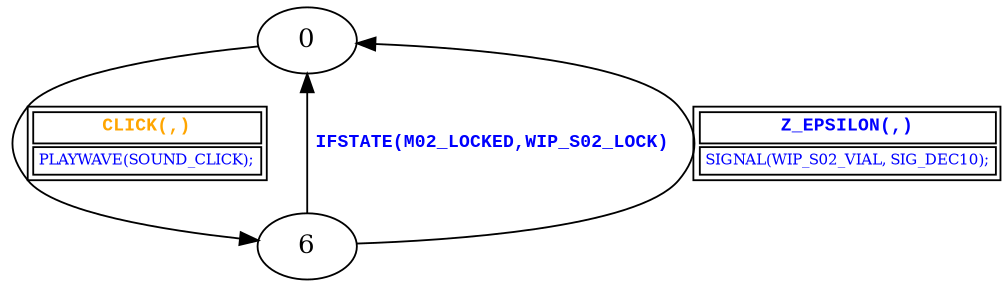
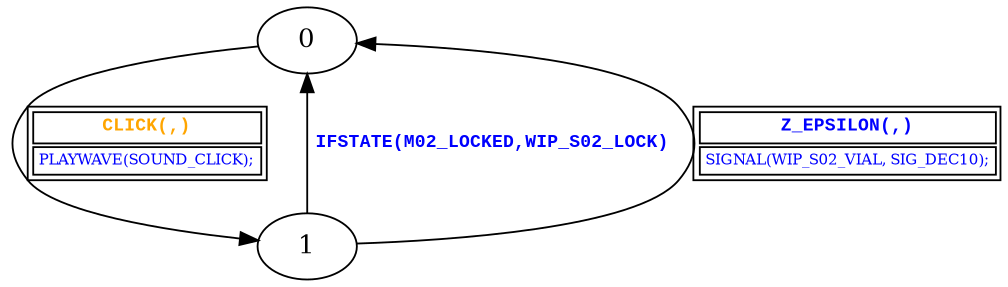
node "6": label "6" -> "1"
